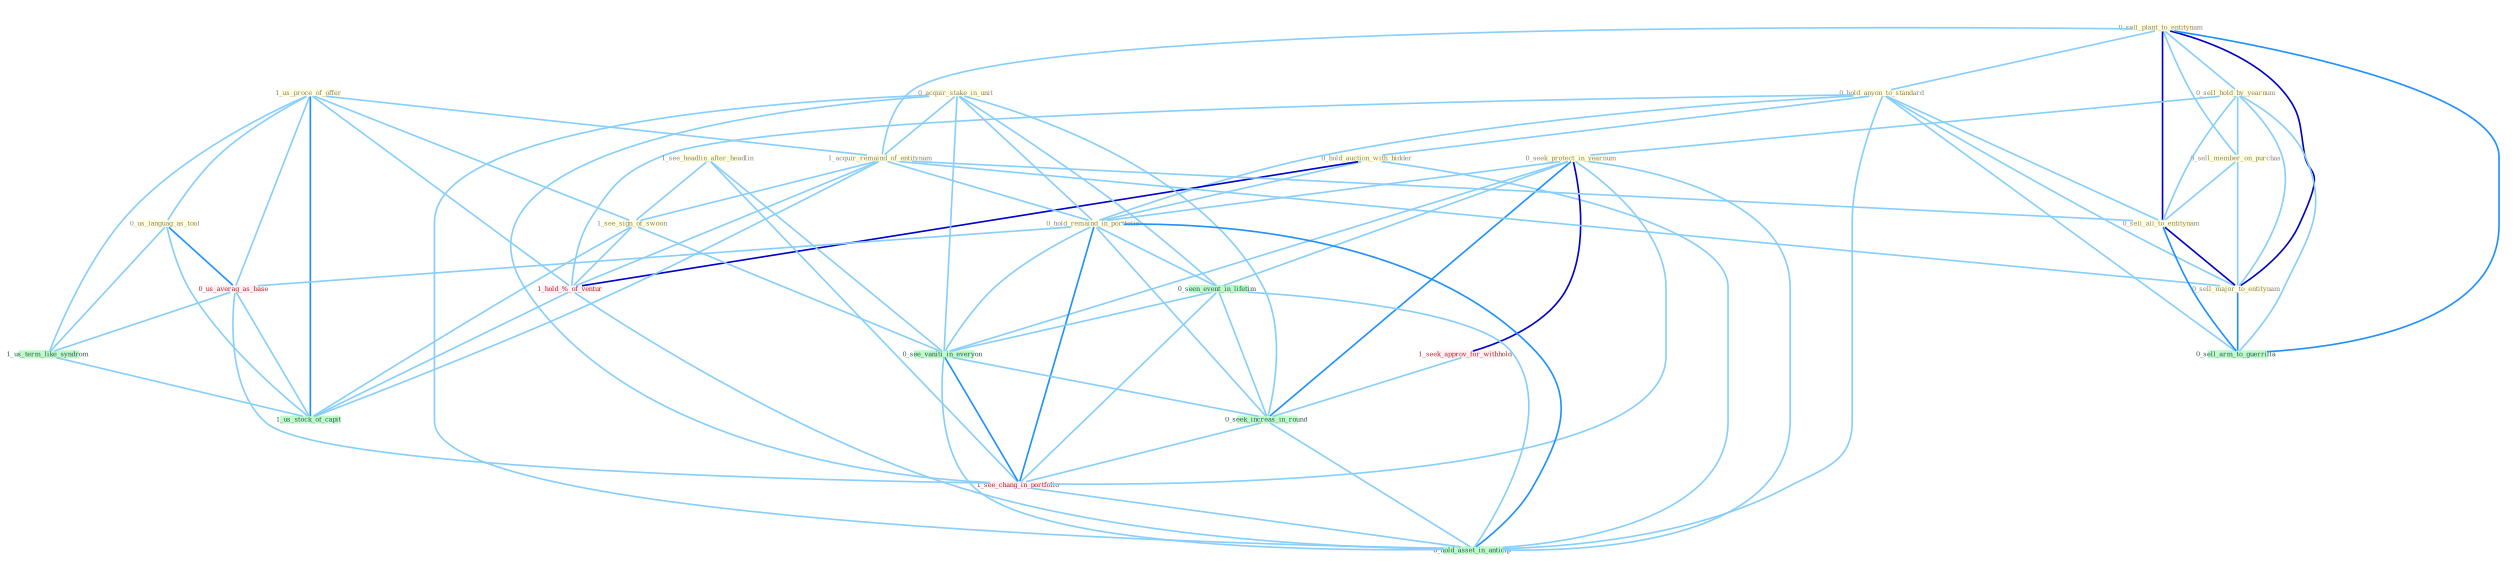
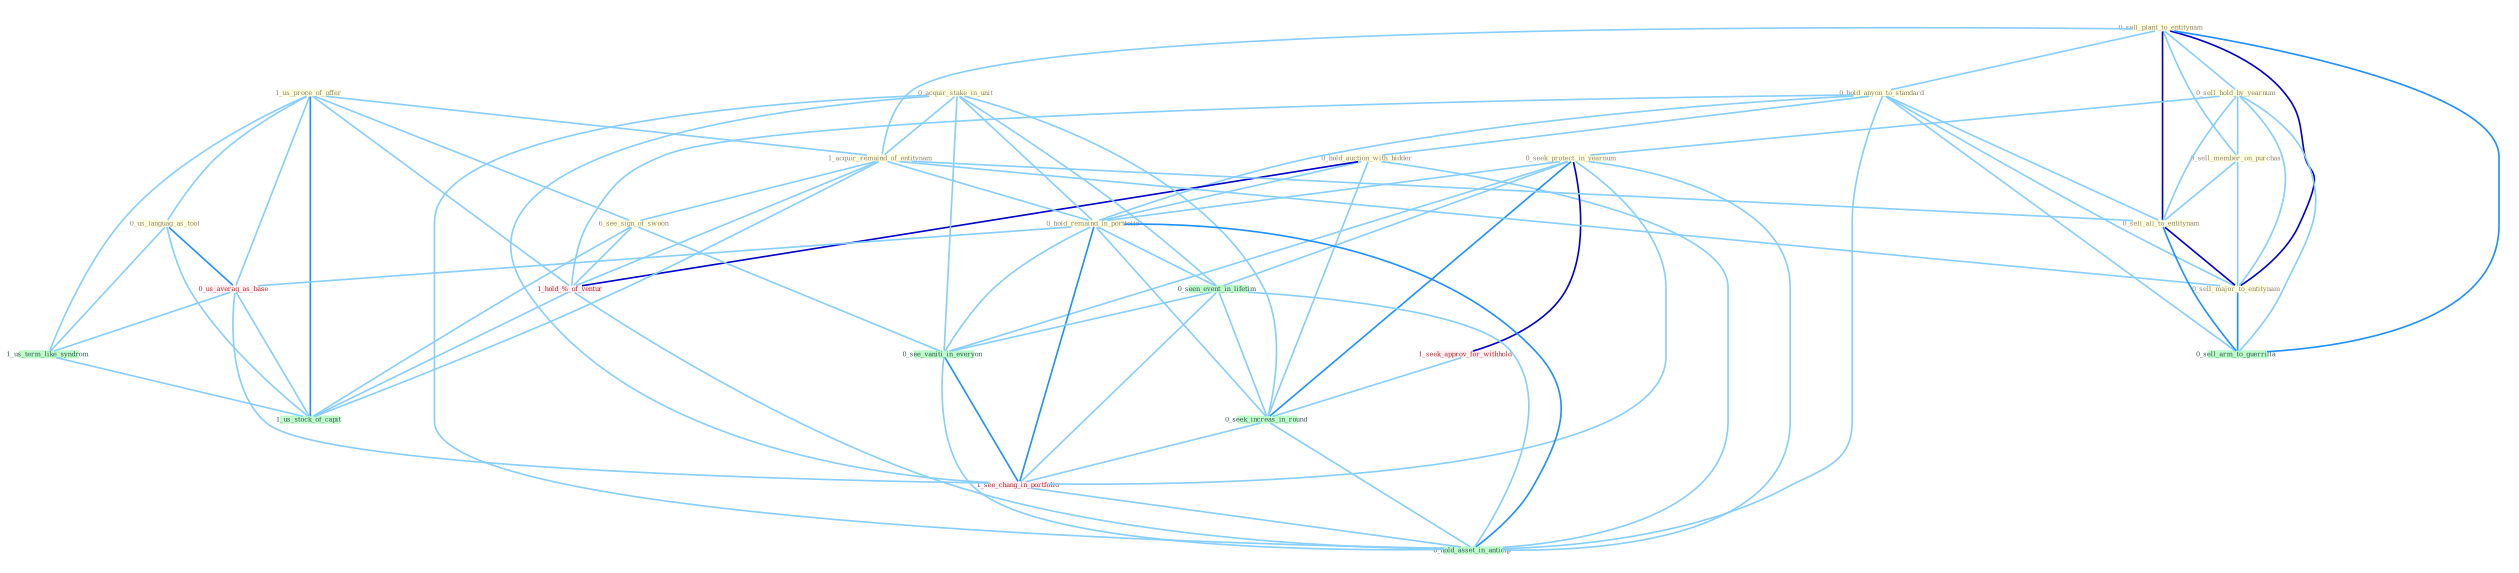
node "1_see_headlin_after_headlin": removed
node "1_see_sign_of_swoon": label "1_see_sign_of_swoon" -> "6_see_sign_of_swoon"
edge "0_see_vaniti_in_everyon" -- "0_seek_increas_in_round": now "0_hold_auction_with_bidder" -- "0_seek_increas_in_round"
